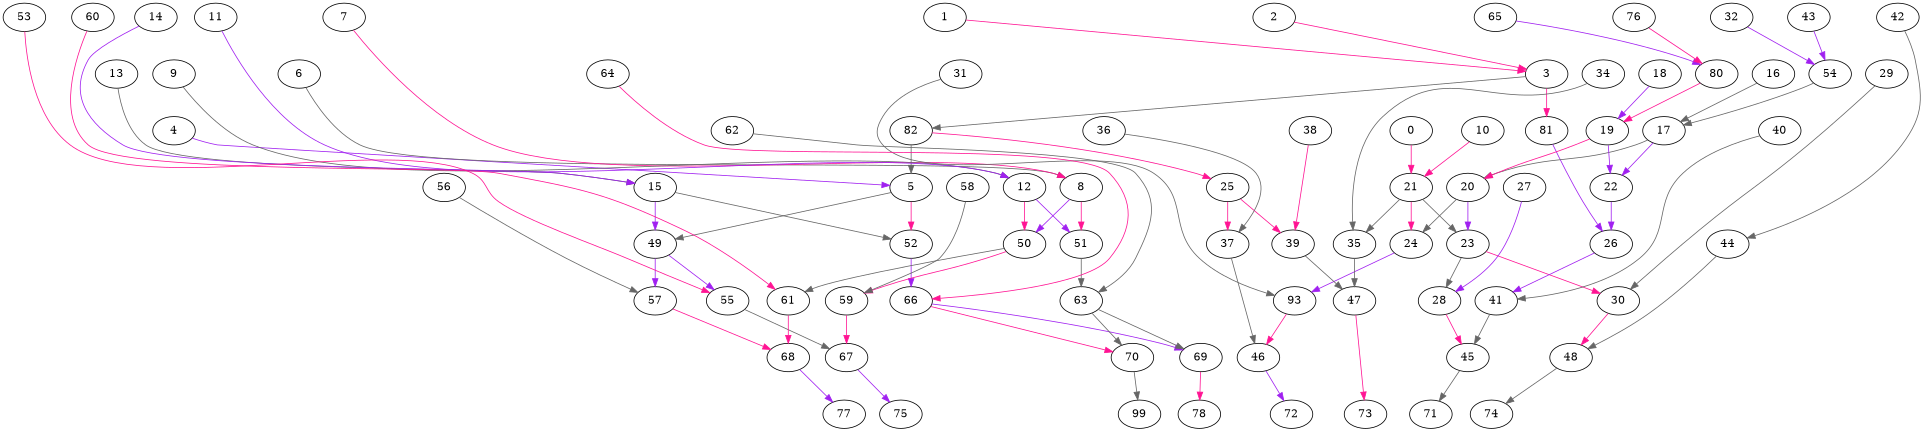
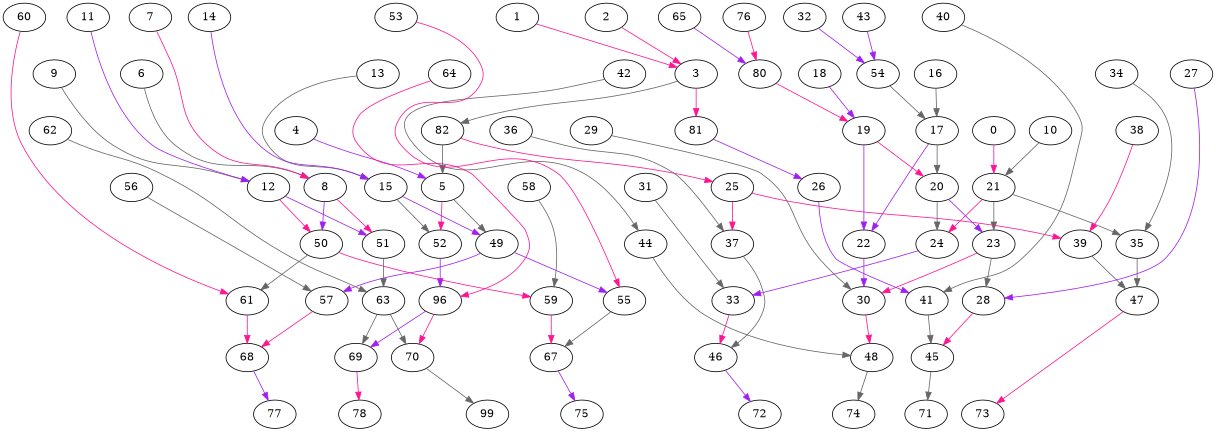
edge "10" -> "21": color deeppink -> gray40
edge "22" -> "26": now "22" -> "30"
node "66": label "66" -> "96"
node "93": label "93" -> "33"
